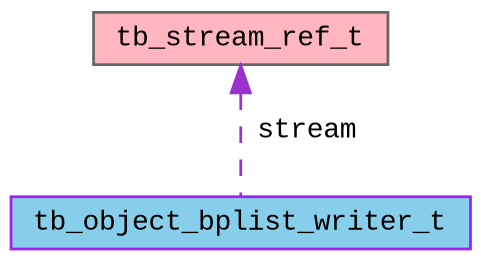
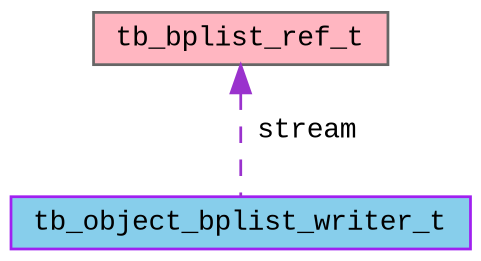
node "tb_stream_ref_t": label "tb_stream_ref_t" -> "tb_bplist_ref_t"
